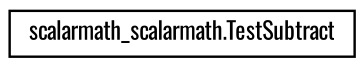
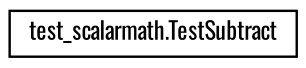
node "scalarmath_scalarmath.TestSubtract": label "scalarmath_scalarmath.TestSubtract" -> "test_scalarmath.TestSubtract"
